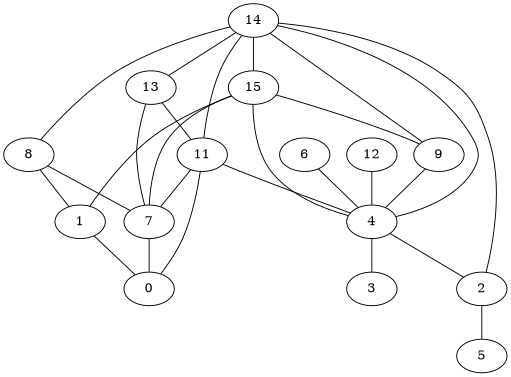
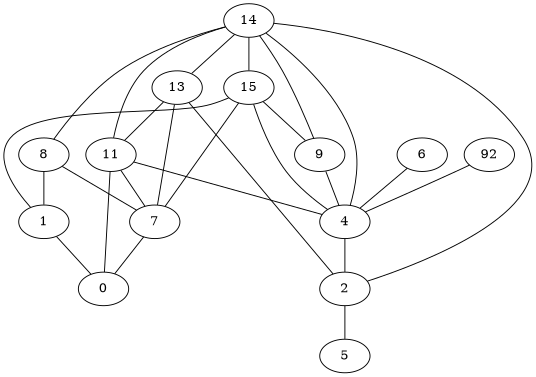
node "12": label "12" -> "92"
edge "2" -> "13": added
node "3": removed
